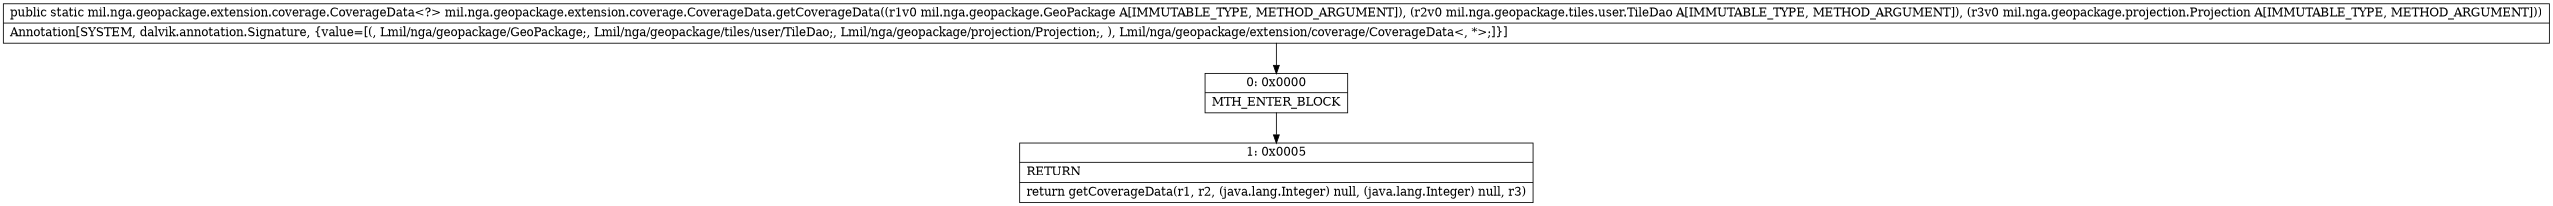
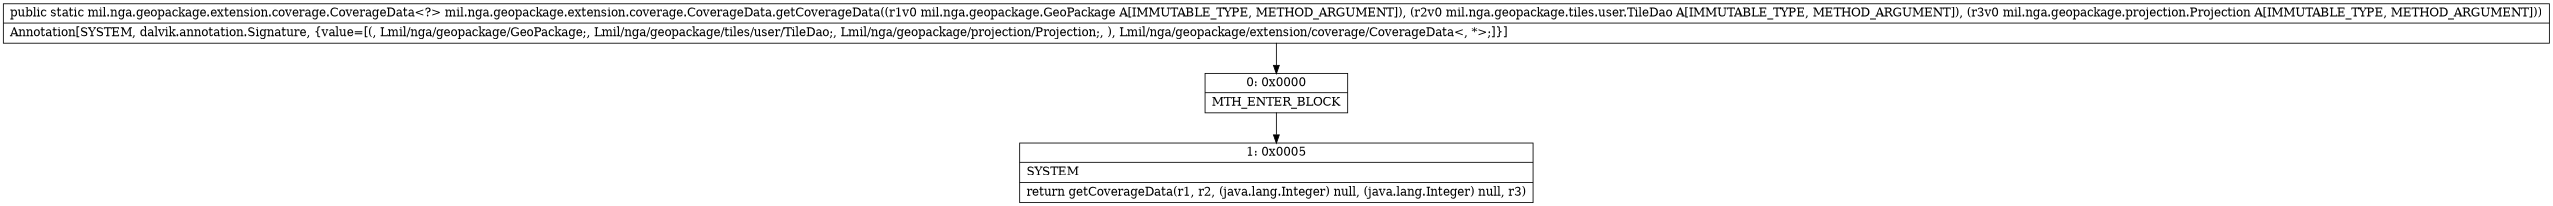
node "1: 0x0005": text "RETURN" -> "SYSTEM"
